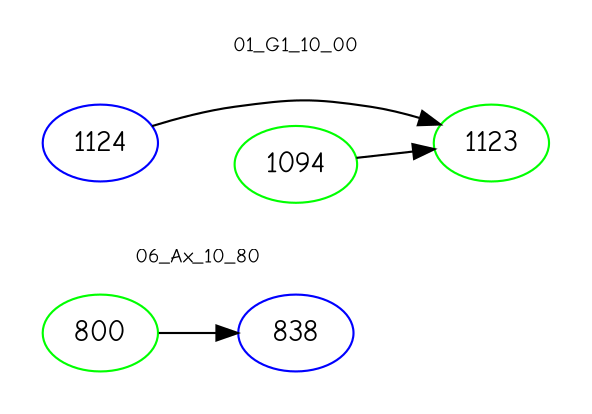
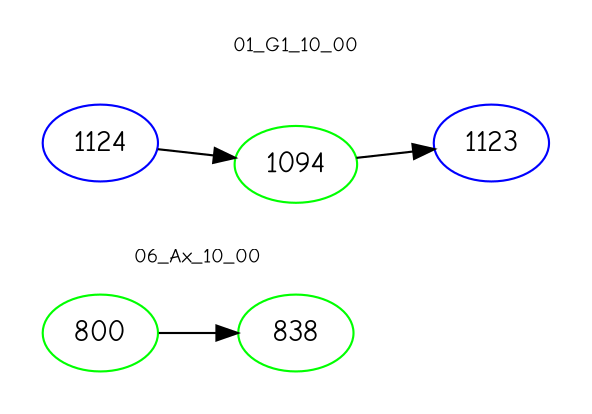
edge "1124" -> "1123": now "1124" -> "1094"
node "1123": color green -> blue
cluster "06_Ax_10_80": label "06_Ax_10_80" -> "06_Ax_10_00"
node "838": color blue -> green
